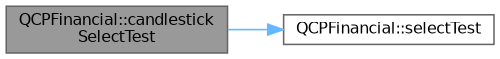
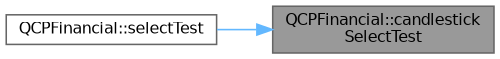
edge "QCPFinancial::candlestick SelectTest" -> "QCPFinancial::selectTest": reversed
